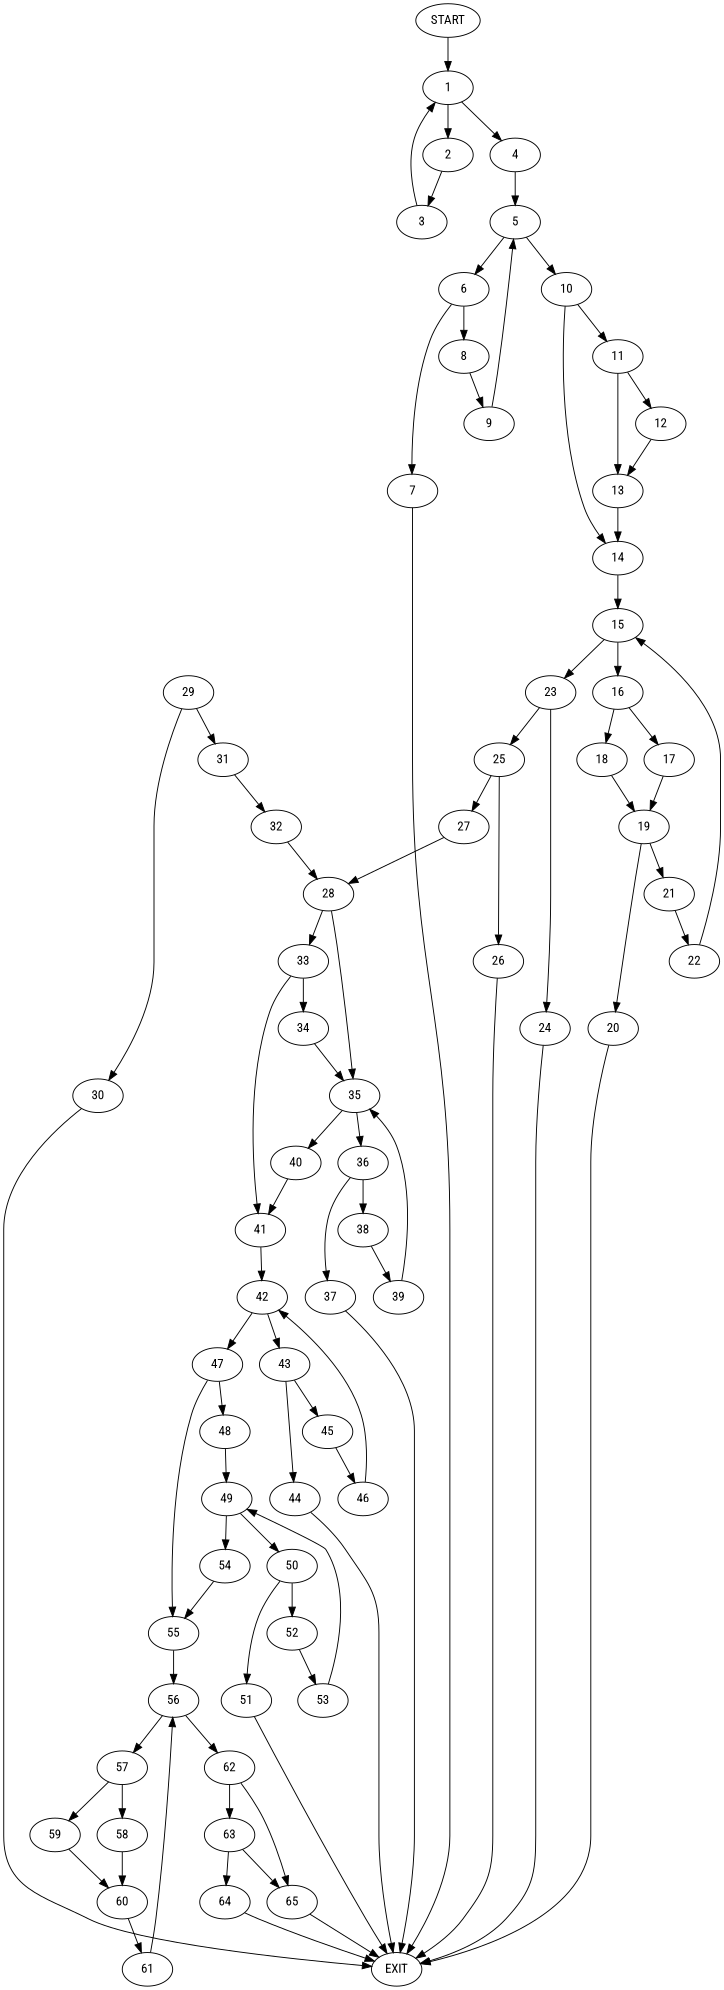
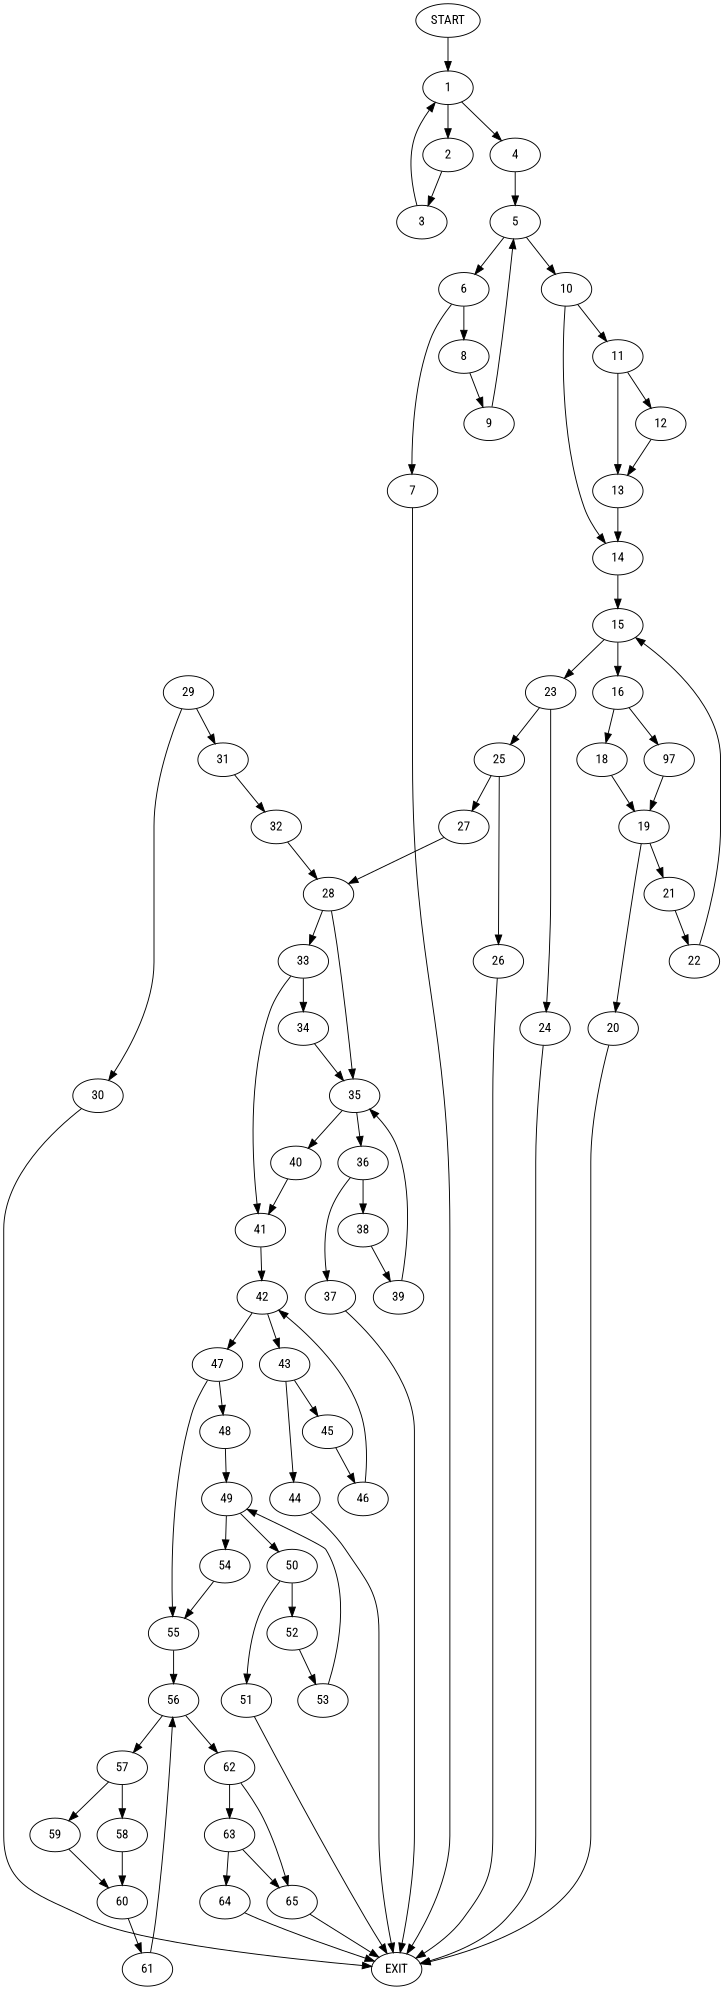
node "17": label "17" -> "97"
